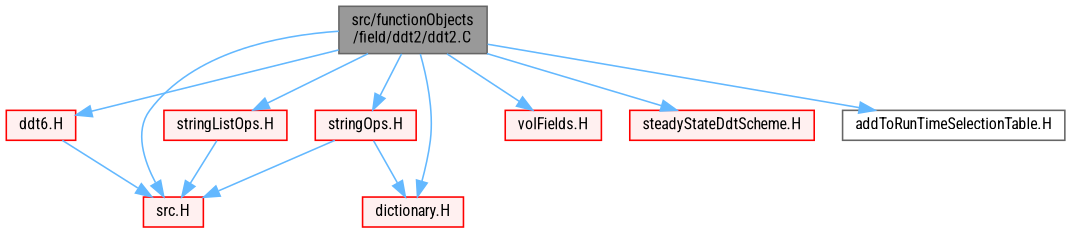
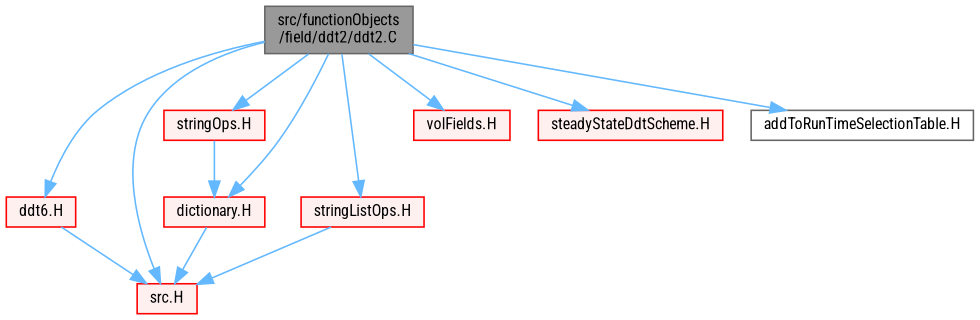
edge "stringOps.H" -> "src.H": now "dictionary.H" -> "src.H"
